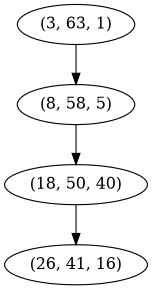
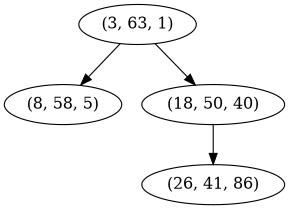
edge "(8, 58, 5)" -> "(18, 50, 40)": now "(3, 63, 1)" -> "(18, 50, 40)"
node "(26, 41, 16)": label "(26, 41, 16)" -> "(26, 41, 86)"
